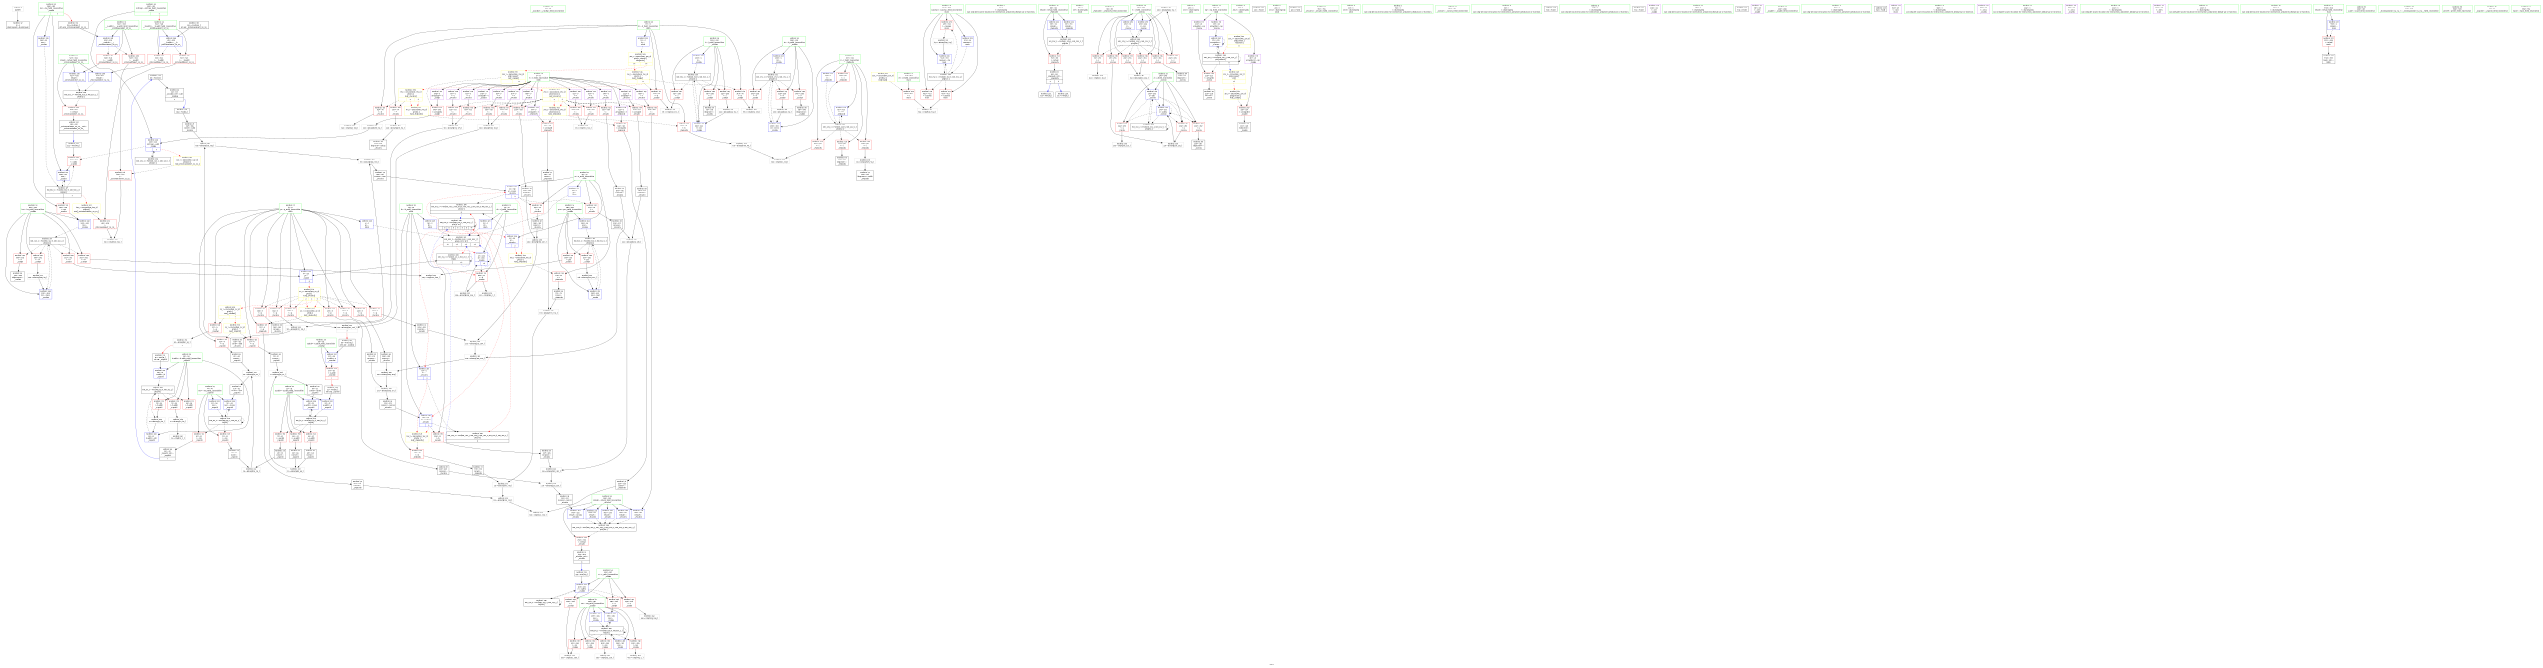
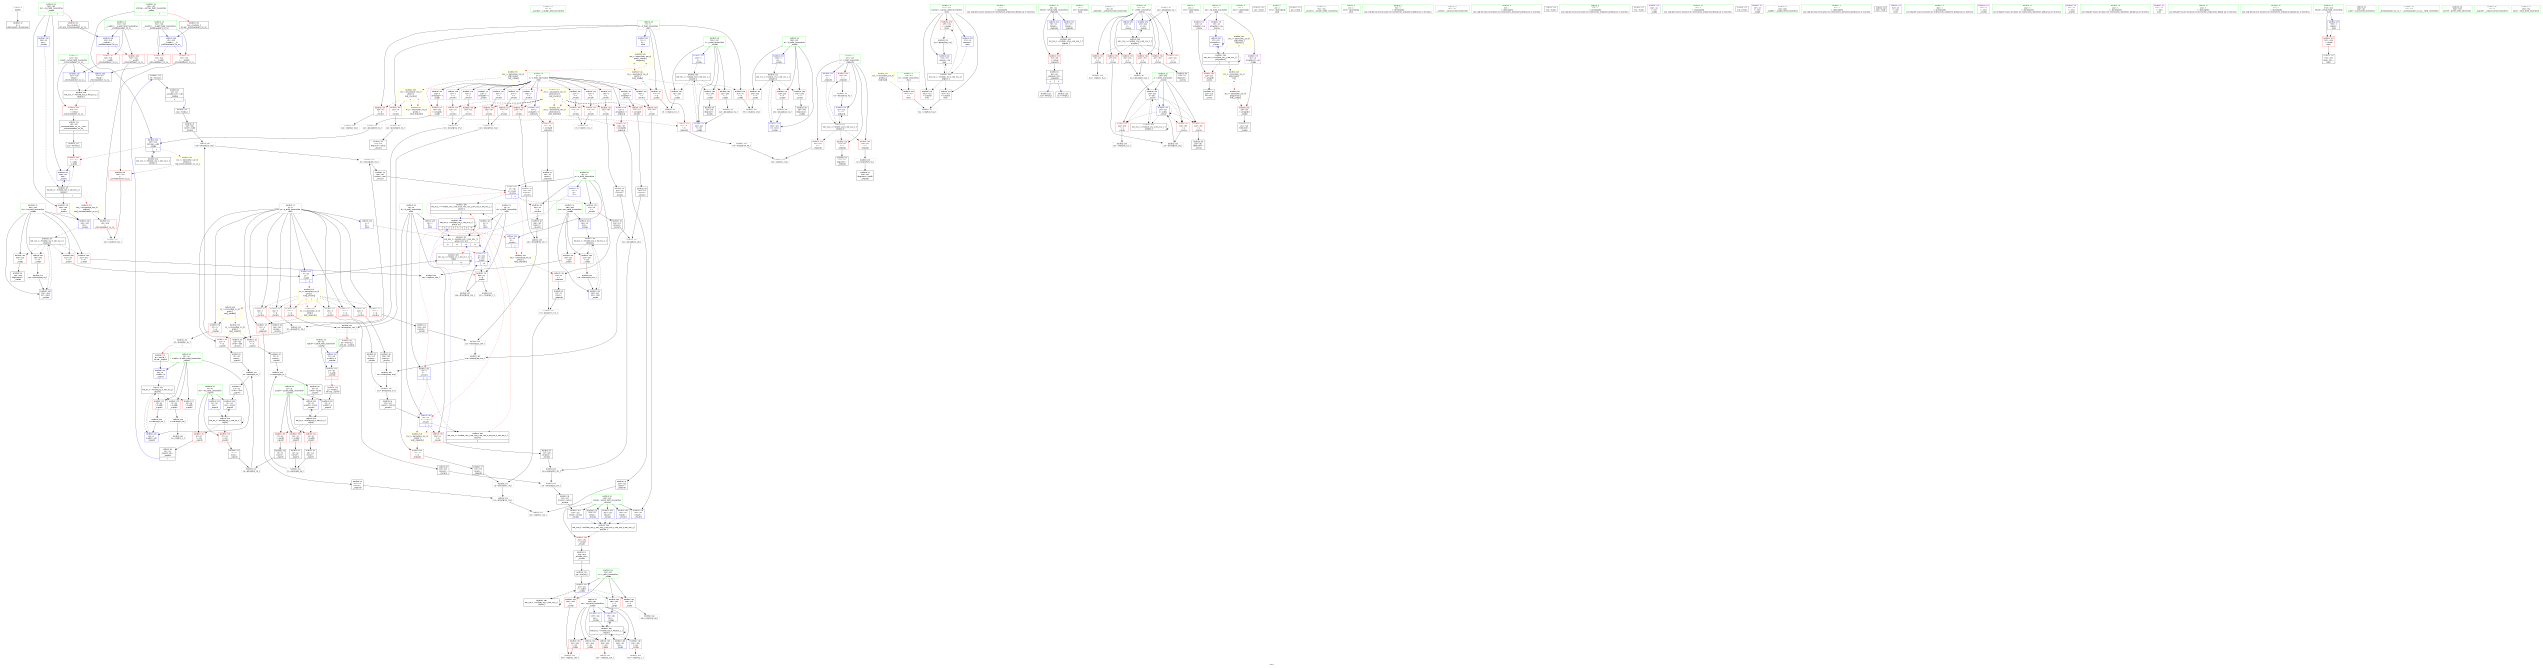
edge "NodeID: 44" -> "NodeID: 52": now "NodeID: 44" -> "NodeID: 541"
node "NodeID: 314": added
edge "NodeID: 402" -> "NodeID: 328": now "NodeID: 402" -> "NodeID: 230"
